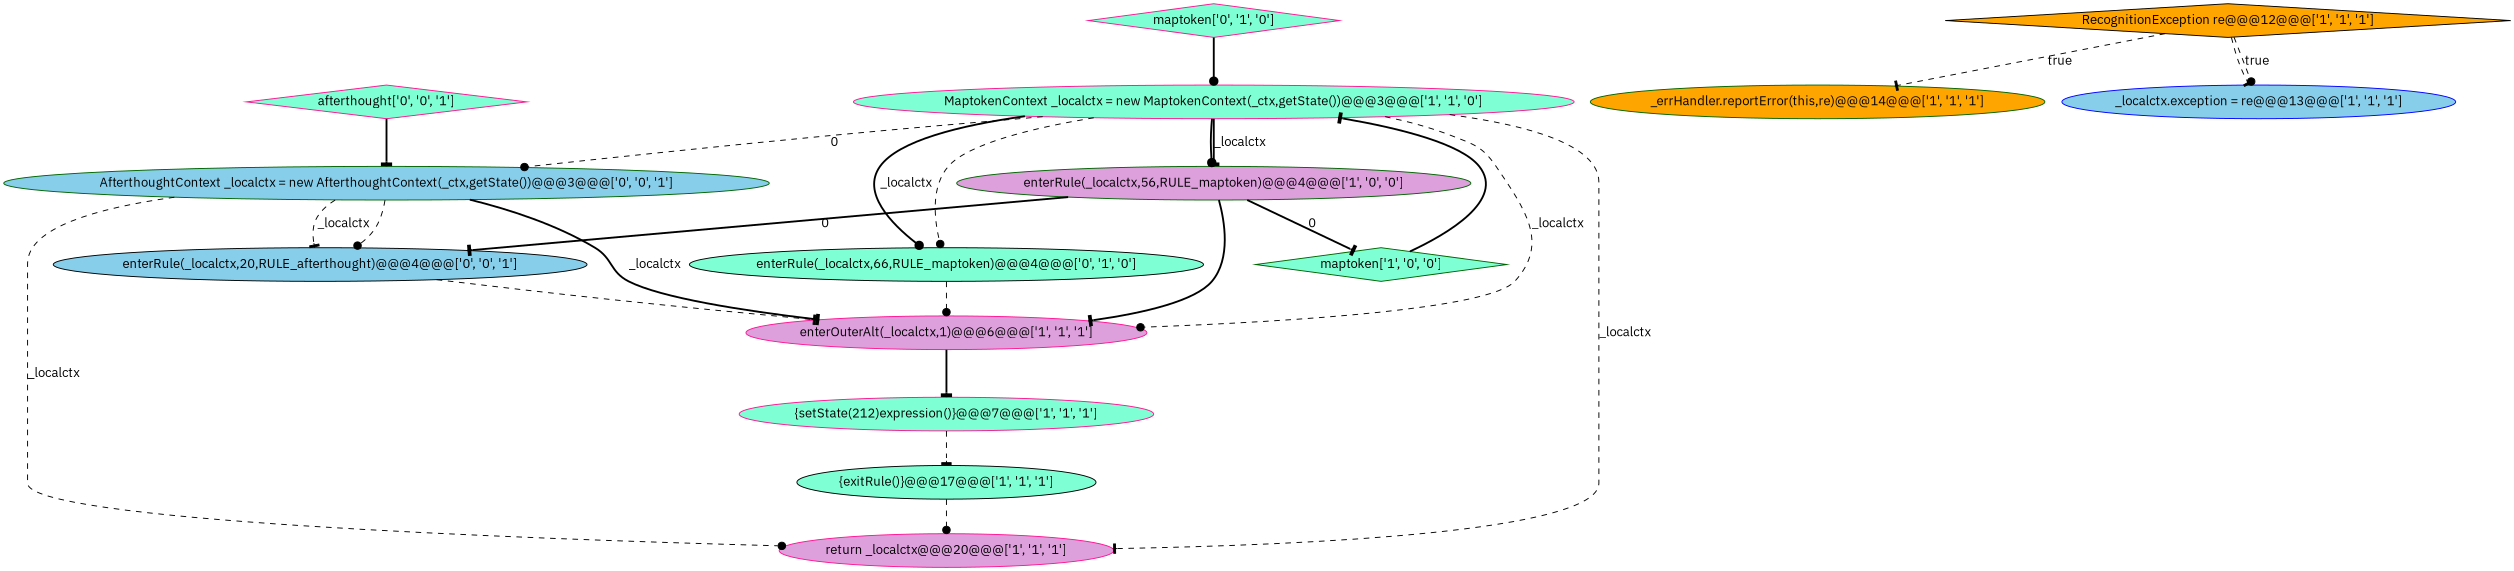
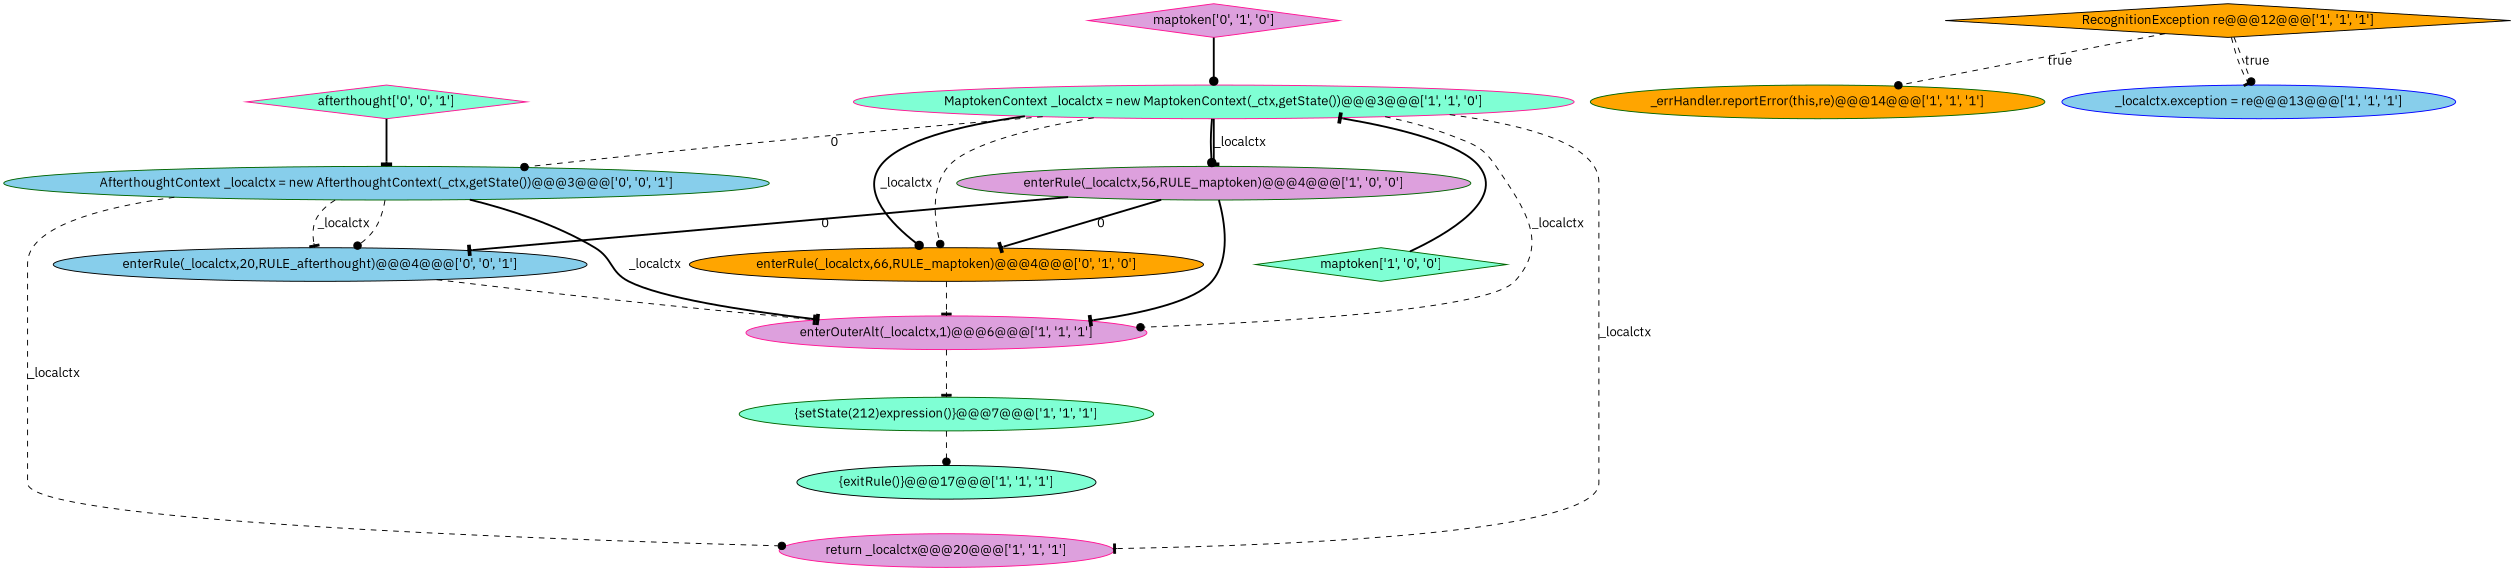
node "maptoken['0', '1', '0']": fillcolor aquamarine -> plum
edge "RecognitionException re@@@12@@@['1', '1', '1']" -> "_errHandler.reportError(this,re)@@@14@@@['1', '1', '1']": arrowhead tee -> dot
edge "enterRule(_localctx,56,RULE_maptoken)@@@4@@@['1', '0', '0']" -> "maptoken['1', '0', '0']": now "enterRule(_localctx,56,RULE_maptoken)@@@4@@@['1', '0', '0']" -> "enterRule(_localctx,66,RULE_maptoken)@@@4@@@['0', '1', '0']"
node "enterRule(_localctx,66,RULE_maptoken)@@@4@@@['0', '1', '0']": fillcolor aquamarine -> orange
edge "enterRule(_localctx,66,RULE_maptoken)@@@4@@@['0', '1', '0']" -> "enterOuterAlt(_localctx,1)@@@6@@@['1', '1', '1']": arrowhead dot -> tee
edge "enterOuterAlt(_localctx,1)@@@6@@@['1', '1', '1']" -> "{setState(212)expression()}@@@7@@@['1', '1', '1']": style bold -> dashed
node "{setState(212)expression()}@@@7@@@['1', '1', '1']": color deeppink -> darkgreen
edge "{setState(212)expression()}@@@7@@@['1', '1', '1']" -> "{exitRule()}@@@17@@@['1', '1', '1']": arrowhead tee -> dot
edge "{exitRule()}@@@17@@@['1', '1', '1']" -> "return _localctx@@@20@@@['1', '1', '1']": removed
